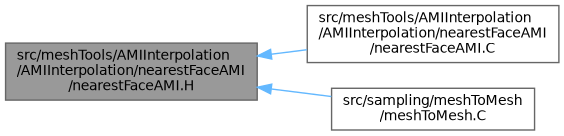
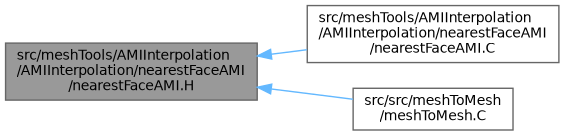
node "src/sampling/meshToMesh /meshToMesh.C": label "src/sampling/meshToMesh /meshToMesh.C" -> "src/src/meshToMesh /meshToMesh.C"
